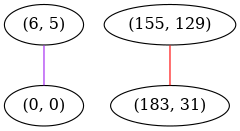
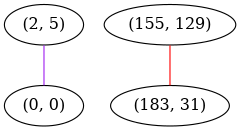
node "(6, 5)": label "(6, 5)" -> "(2, 5)"
